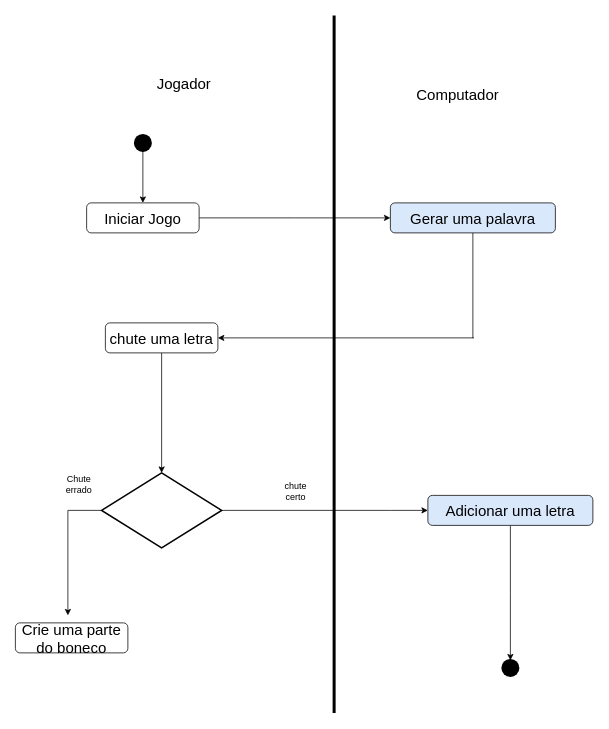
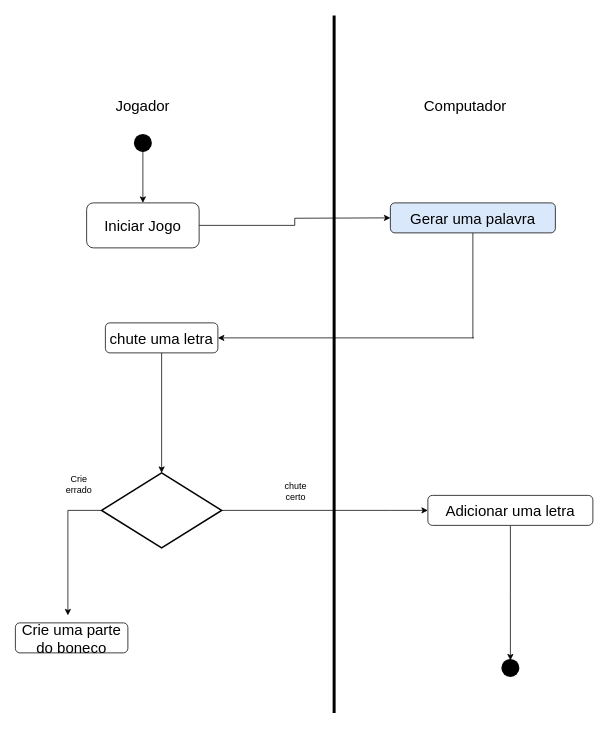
node "Jogador": moved (184, 83) -> (143, 105)
node "Computador": moved (458, 94) -> (465, 105)
node "Iniciar Jogo": size 113x30 -> 113x45
node "Chute errado": label "Chute errado" -> "Crie errado"
node "Adicionar uma letra": fillcolor #dae8fc -> #ffffff
